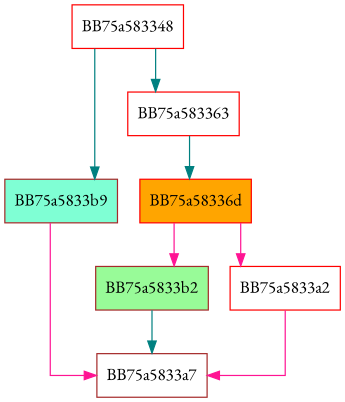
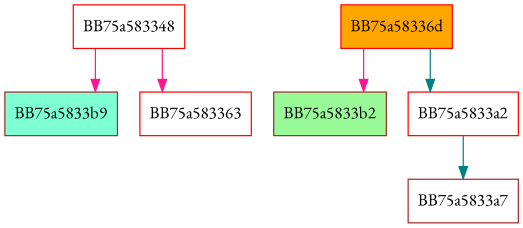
edge "BB75a583348" -> "BB75a583363": color teal -> deeppink
edge "BB75a583348" -> "BB75a5833b9": color teal -> deeppink
edge "BB75a583363" -> "BB75a58336d": removed
edge "BB75a58336d" -> "BB75a5833a2": color deeppink -> teal
edge "BB75a5833b9" -> "BB75a5833a7": removed
edge "BB75a5833b2" -> "BB75a5833a7": removed
edge "BB75a5833a2" -> "BB75a5833a7": color deeppink -> teal
